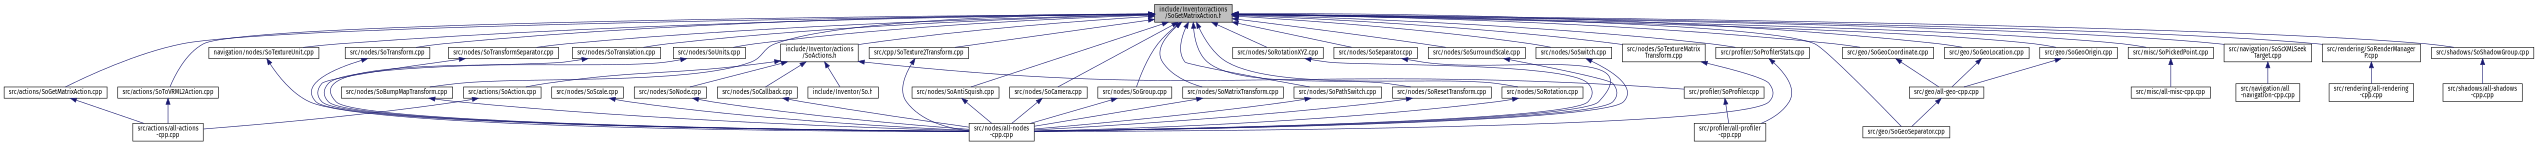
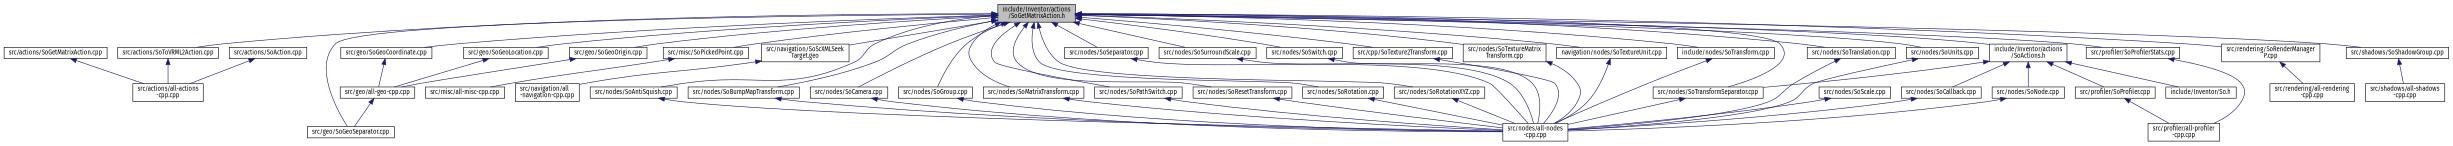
edge "src/actions/SoGetMatrixAction.cpp" -> "include/Inventor/actions /SoGetMatrixAction.h": removed
node "src/nodes/SoTransform.cpp": label "src/nodes/SoTransform.cpp" -> "include/nodes/SoTransform.cpp"
node "src/navigation/SoScXMLSeek Target.cpp": label "src/navigation/SoScXMLSeek Target.cpp" -> "src/navigation/SoScXMLSeek Target.geo"
edge "src/actions/SoAction.cpp" -> "include/Inventor/actions /SoActions.h": now "src/nodes/SoTransformSeparator.cpp" -> "include/Inventor/actions /SoActions.h"
